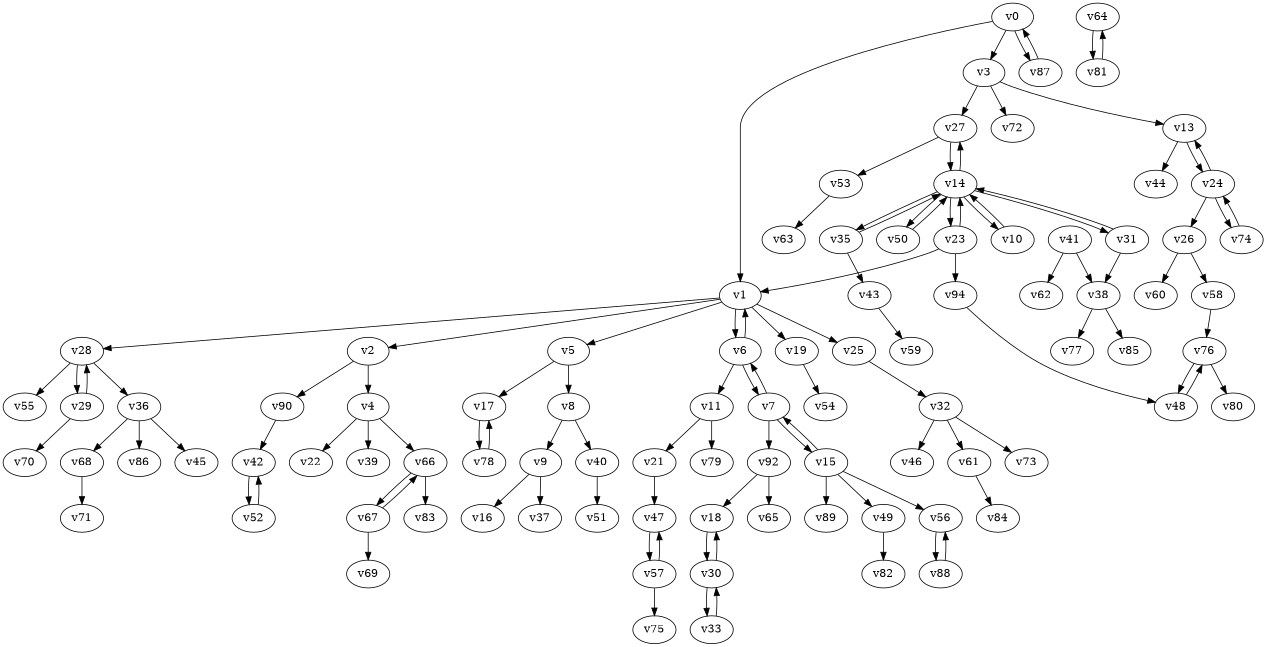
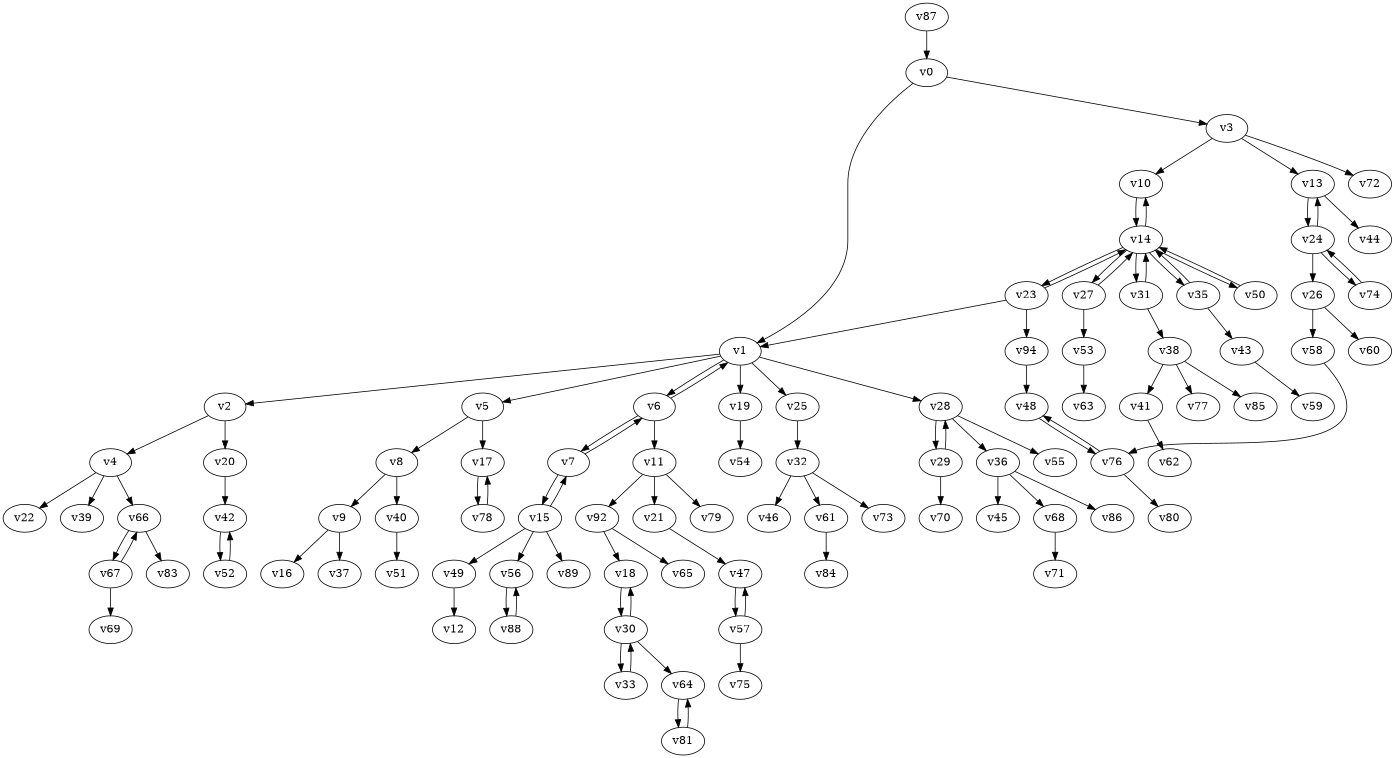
edge "v0" -> "v87": removed
edge "v3" -> "v27": now "v3" -> "v10"
edge "v41" -> "v38": reversed
node "v90": label "v90" -> "v20"
edge "v7" -> "v92": now "v11" -> "v92"
node "v82": label "v82" -> "v12"
edge "v30" -> "v64": added
